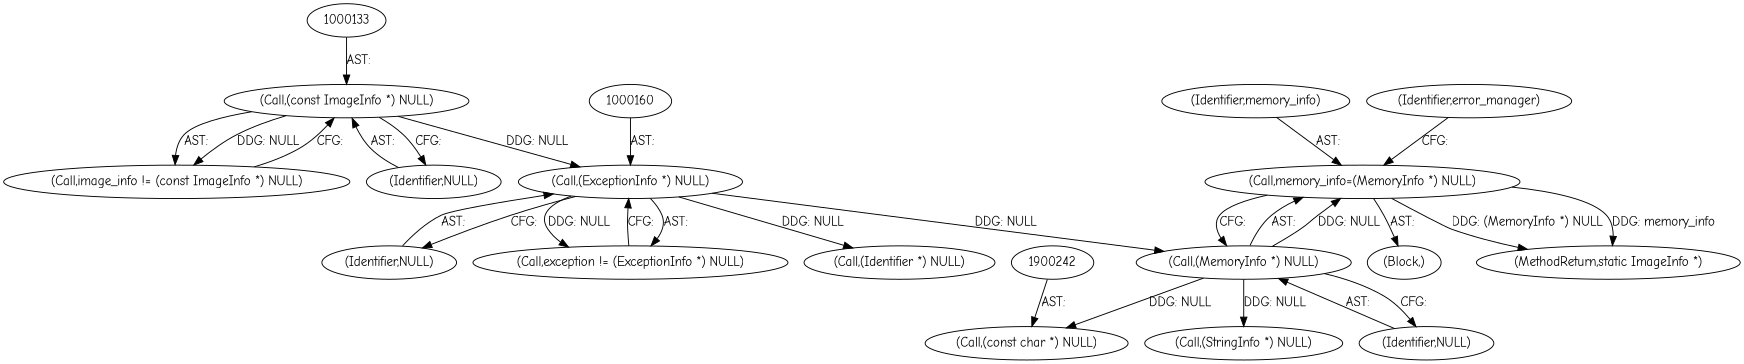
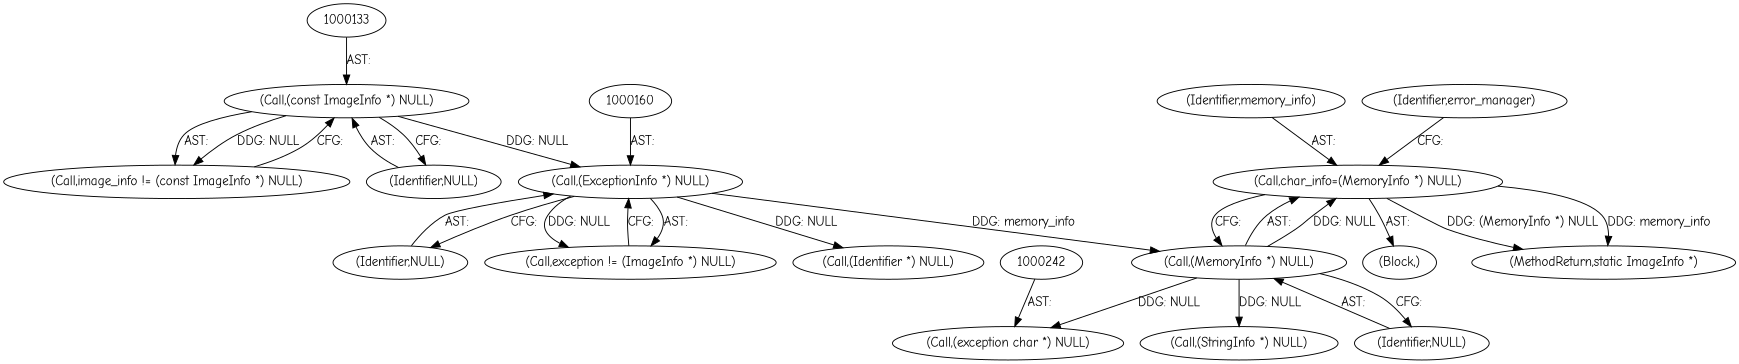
node "(Call,memory_info=(MemoryInfo *) NULL)": label "(Call,memory_info=(MemoryInfo *) NULL)" -> "(Call,char_info=(MemoryInfo *) NULL)"
edge "(Call,(ExceptionInfo *) NULL)" -> "(Call,(MemoryInfo *) NULL)": label "DDG: NULL" -> "DDG: memory_info"
node "(Call,exception != (ExceptionInfo *) NULL)": label "(Call,exception != (ExceptionInfo *) NULL)" -> "(Call,exception != (ImageInfo *) NULL)"
node "1900242": label "1900242" -> "1000242"
node "(Call,(const char *) NULL)": label "(Call,(const char *) NULL)" -> "(Call,(exception char *) NULL)"
